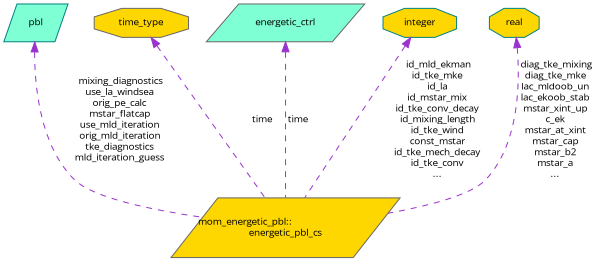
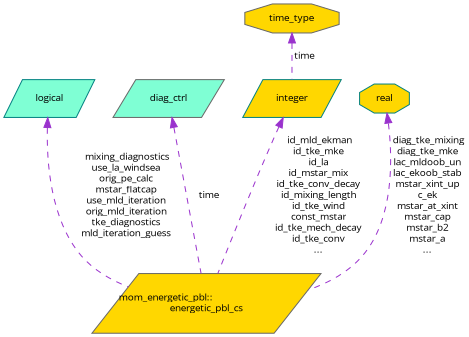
node "pbl": label "pbl" -> "logical"
node "energetic_ctrl": label "energetic_ctrl" -> "diag_ctrl"
node "integer": shape octagon -> parallelogram
edge "mom_energetic_pbl:: energetic_pbl_cs" -> "time_type": now "integer" -> "time_type"
